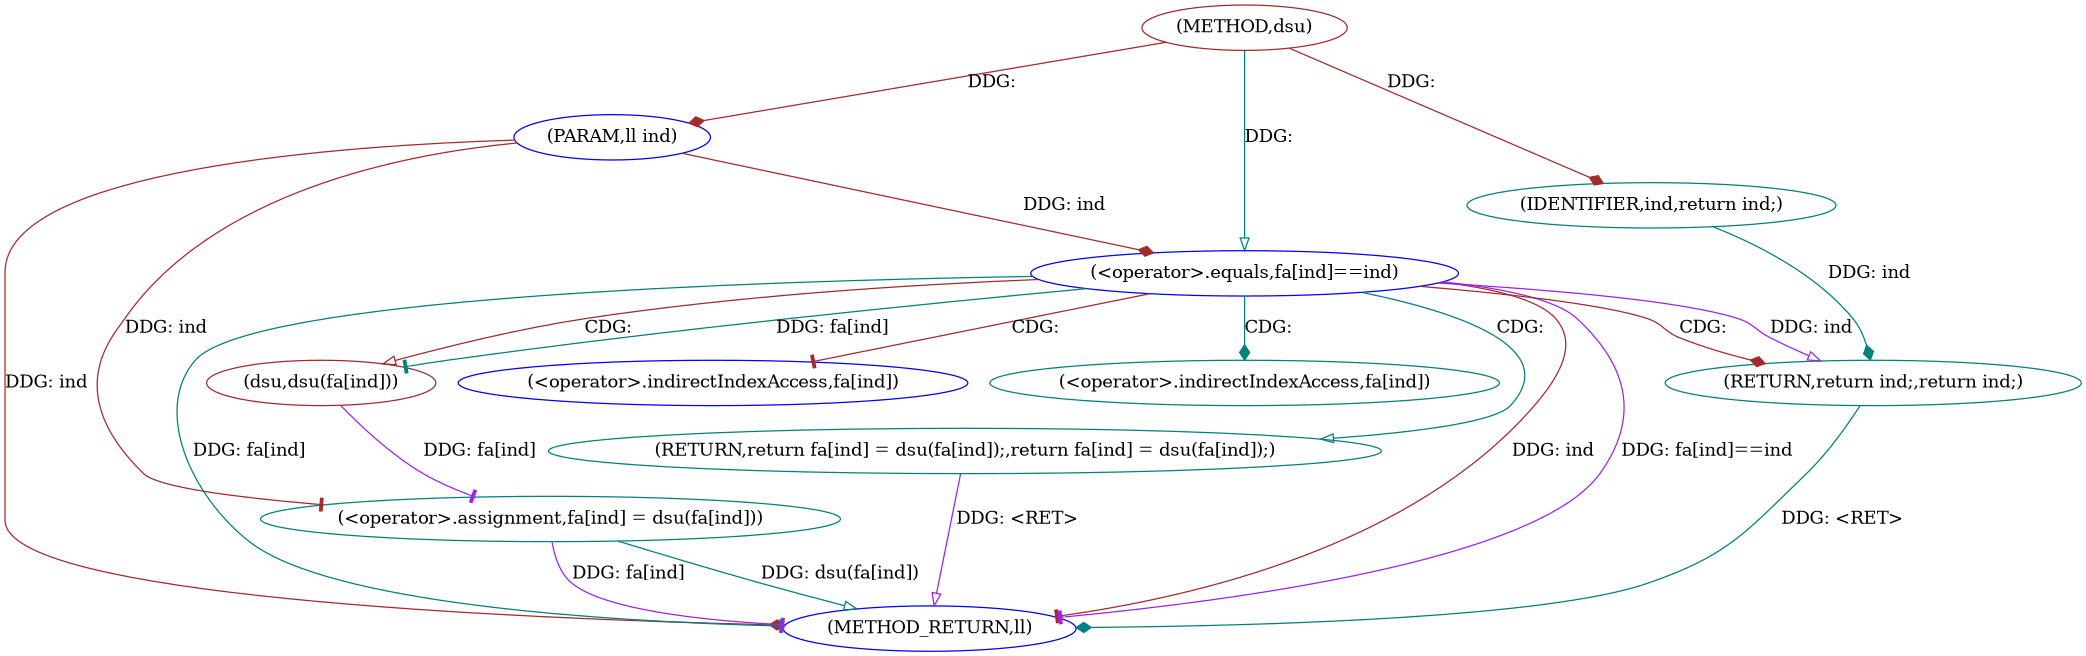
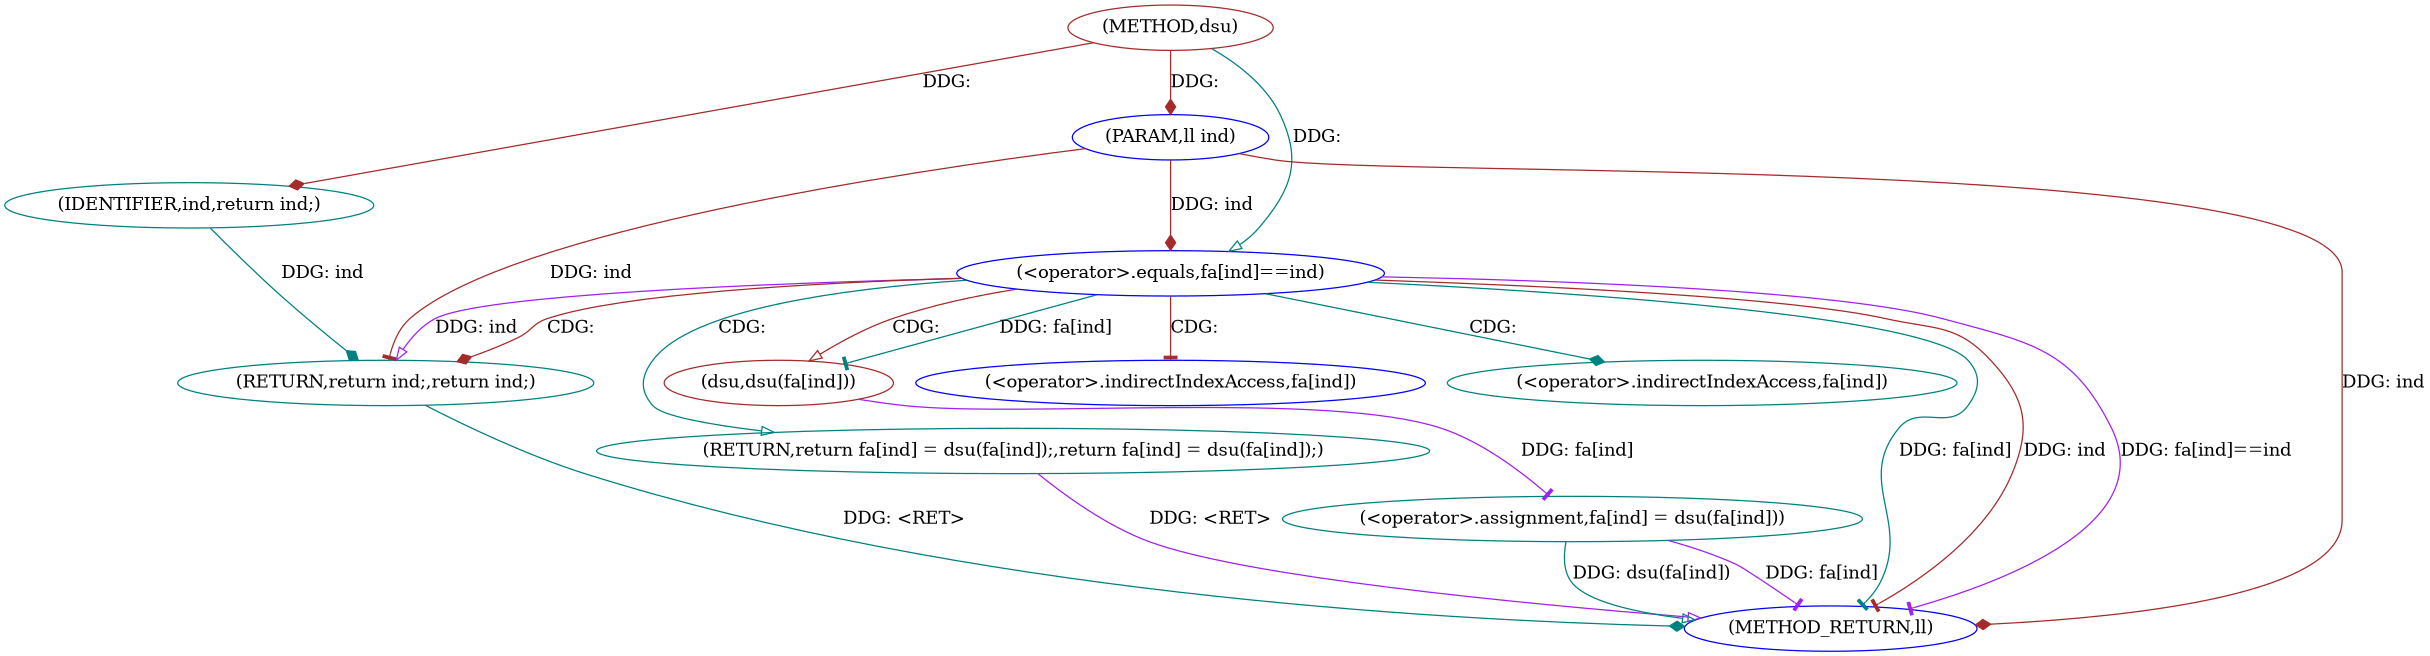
edge "(PARAM,ll ind)" -> "(<operator>.assignment,fa[ind] = dsu(fa[ind]))": now "(PARAM,ll ind)" -> "(RETURN,return ind;,return ind;)"
